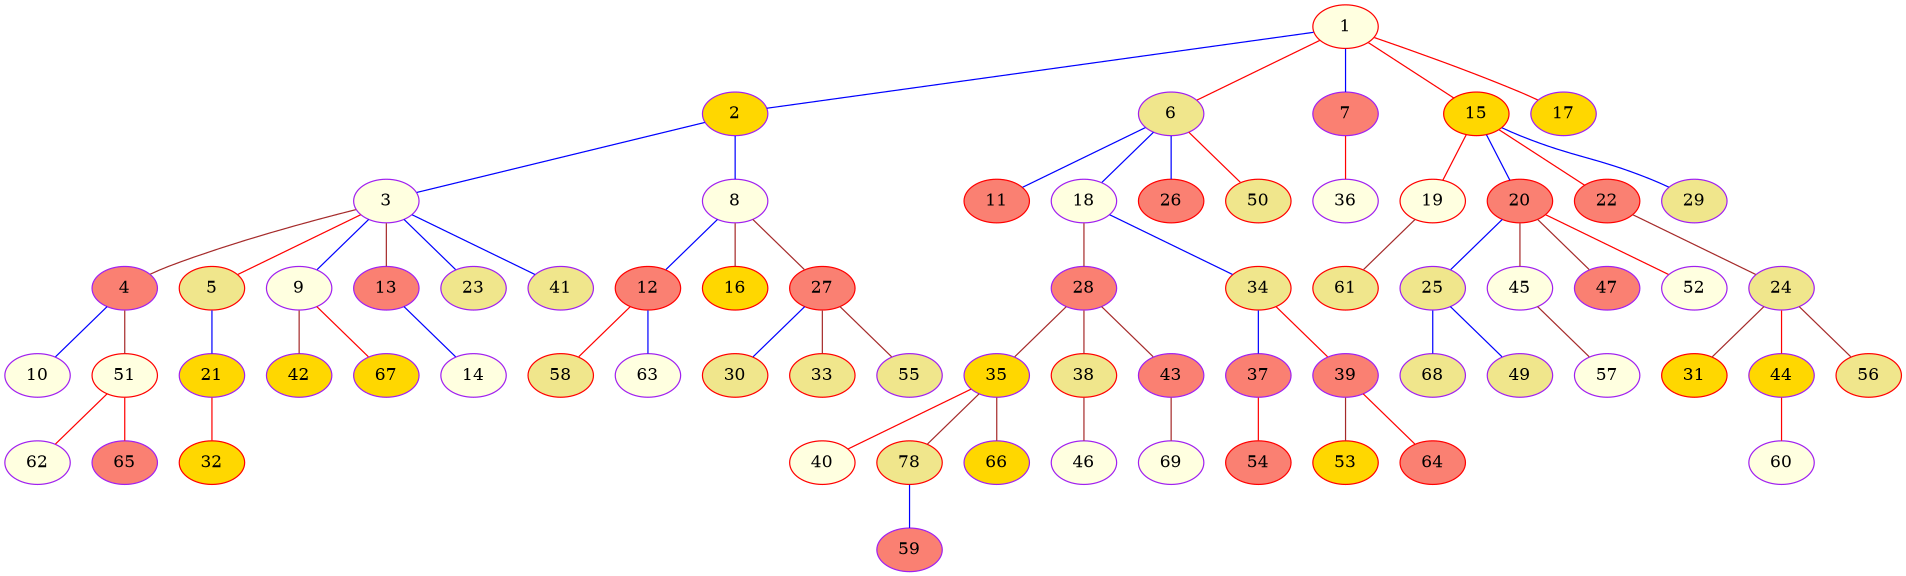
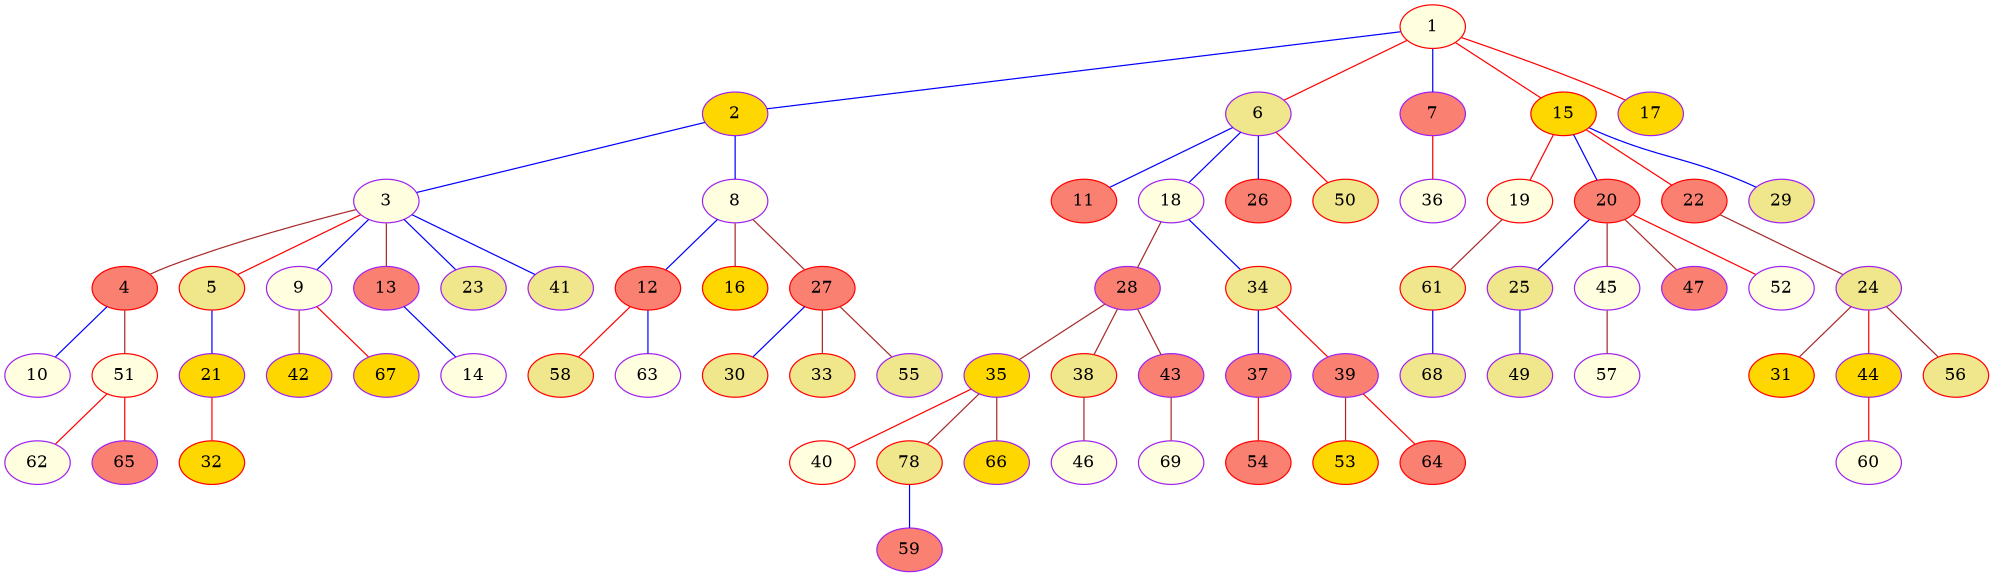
node "4": color purple -> red
edge "25" -- "68": now "61" -- "68"
